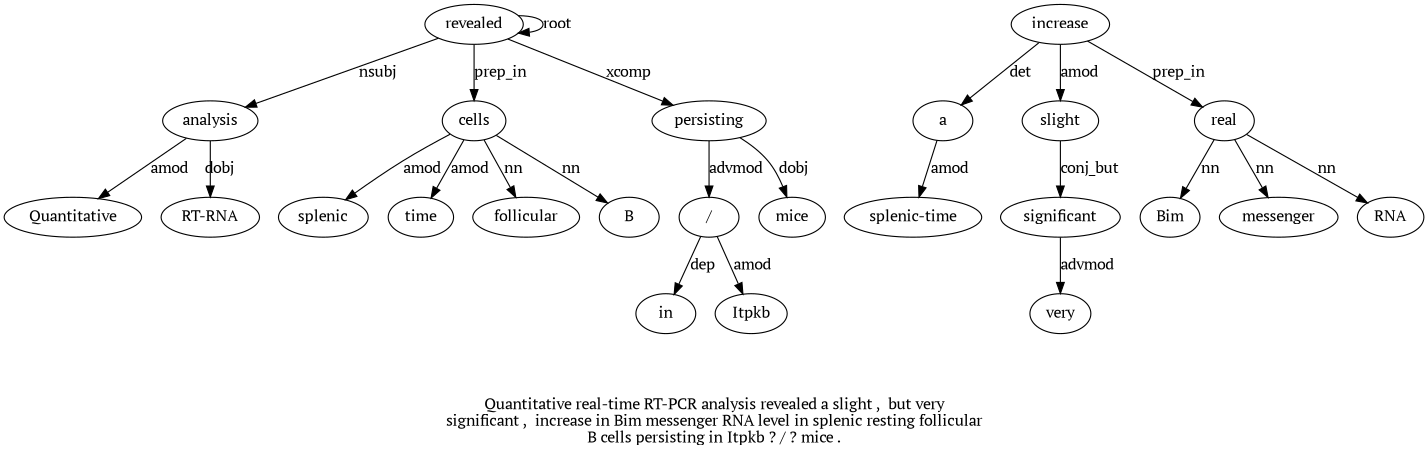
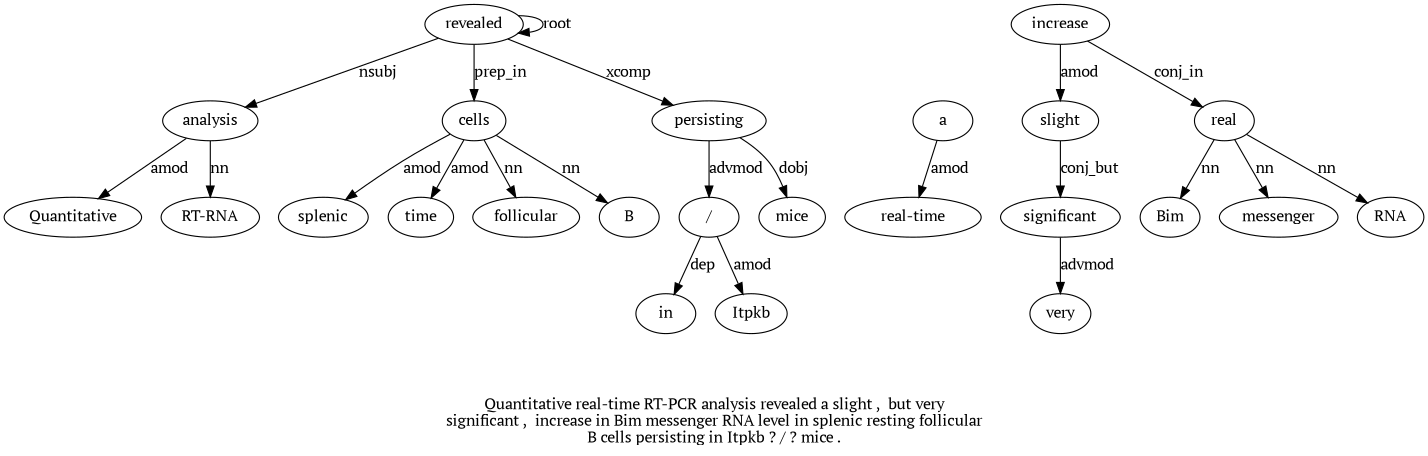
edge "increase" -> "a": removed, label "det"
edge "increase" -> "real": label "prep_in" -> "conj_in"
edge "analysis" -> "RT-RNA": label "dobj" -> "nn"
node "splenic-time": label "splenic-time" -> "real-time"
